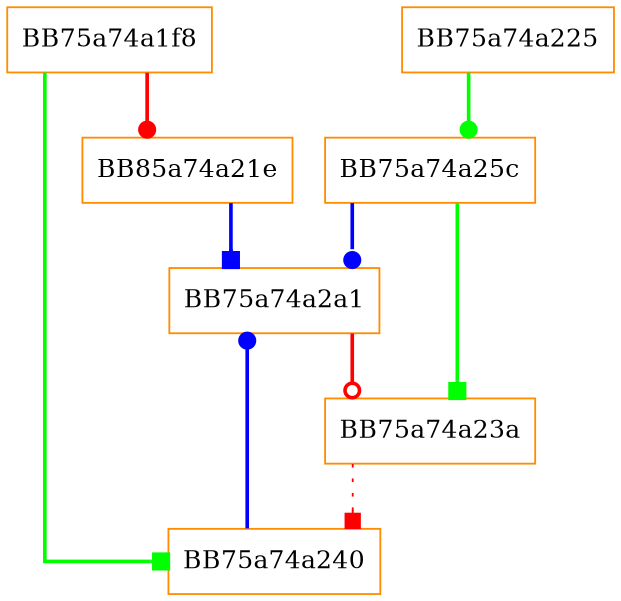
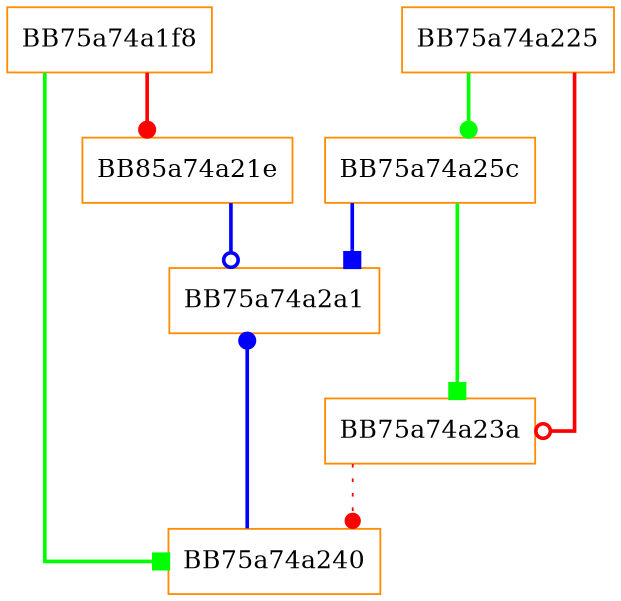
edge "BB75a74a25c" -> "BB75a74a2a1": arrowhead dot -> box
edge "BB85a74a21e" -> "BB75a74a2a1": arrowhead box -> odot
edge "BB75a74a2a1" -> "BB75a74a23a": now "BB75a74a225" -> "BB75a74a23a"
edge "BB75a74a23a" -> "BB75a74a240": arrowhead box -> dot
